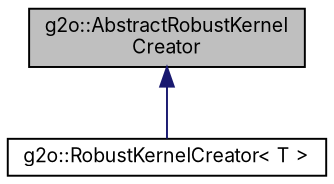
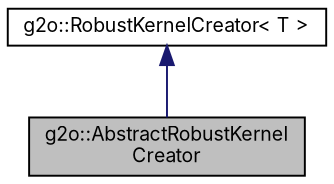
edge "g2o::RobustKernelCreator< T >" -> "g2o::AbstractRobustKernel Creator": reversed
